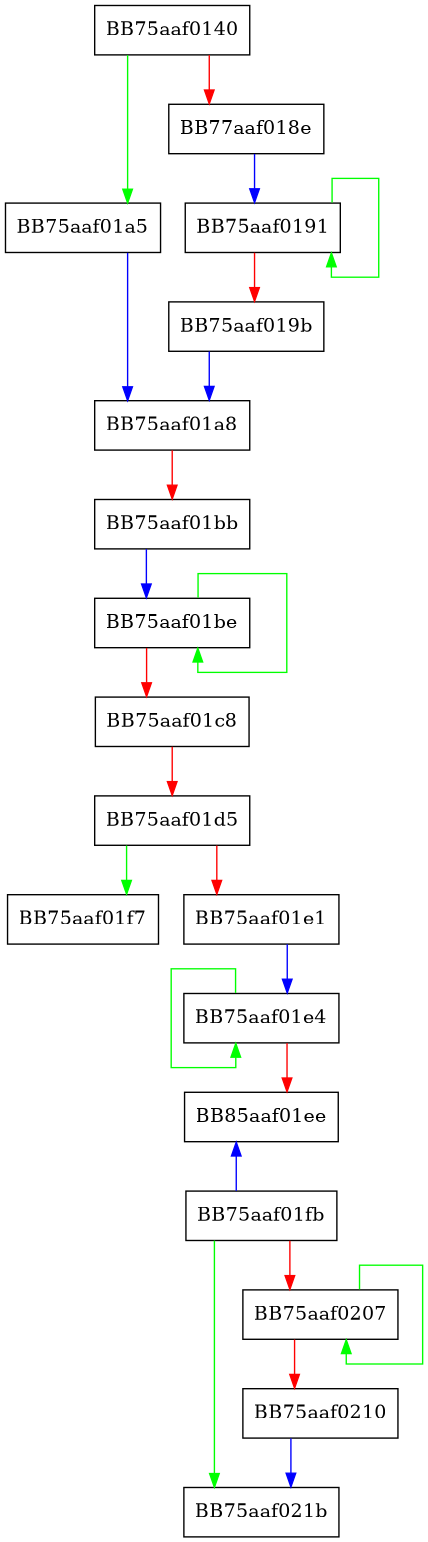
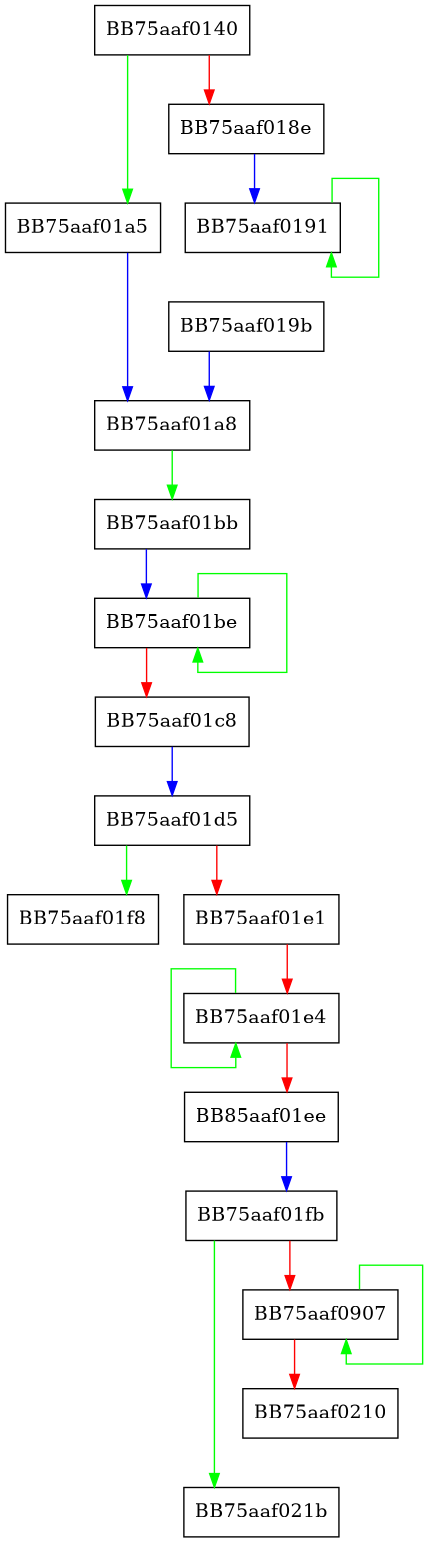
node "BB77aaf018e": label "BB77aaf018e" -> "BB75aaf018e"
edge "BB75aaf0191" -> "BB75aaf019b": removed
edge "BB75aaf01a8" -> "BB75aaf01bb": color red -> green
edge "BB75aaf01c8" -> "BB75aaf01d5": color red -> blue
node "BB75aaf01f7": label "BB75aaf01f7" -> "BB75aaf01f8"
edge "BB75aaf01e1" -> "BB75aaf01e4": color blue -> red
edge "BB75aaf01fb" -> "BB85aaf01ee": reversed
node "BB75aaf0207": label "BB75aaf0207" -> "BB75aaf0907"
edge "BB75aaf0210" -> "BB75aaf021b": removed
